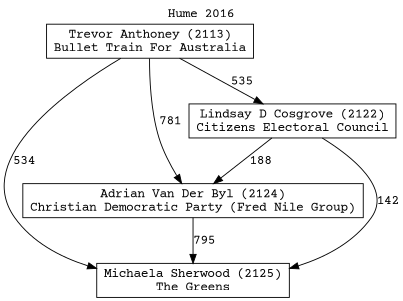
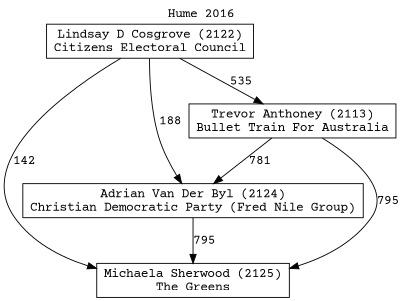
edge "Trevor Anthoney (2113) Bullet Train For Australia" -> "Lindsay D Cosgrove (2122) Citizens Electoral Council": reversed
edge "Trevor Anthoney (2113) Bullet Train For Australia" -> "Michaela Sherwood (2125) The Greens": label "534" -> "795"
